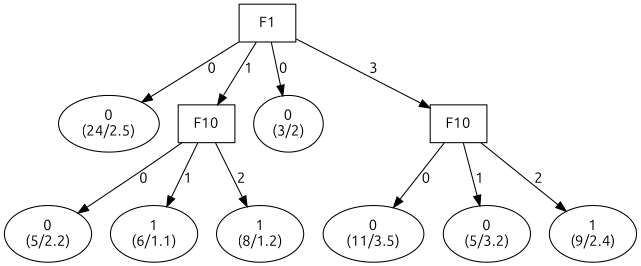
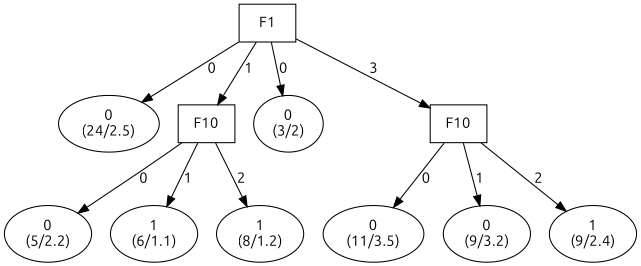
node "0 (5/3.2)": label "0 (5/3.2)" -> "0 (9/3.2)"
